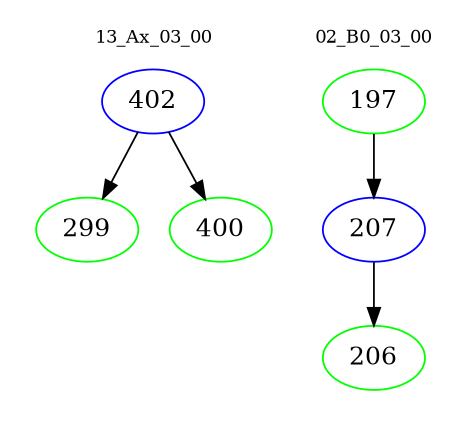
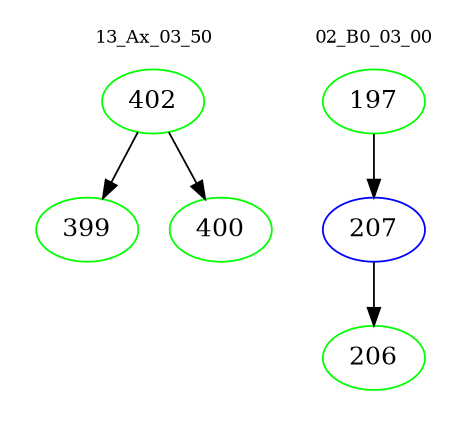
cluster "13_Ax_03_00": label "13_Ax_03_00" -> "13_Ax_03_50"
node "402": color blue -> green
node "299": label "299" -> "399"
